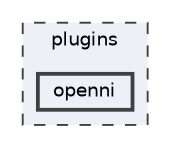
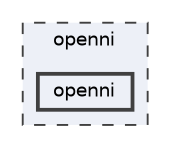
cluster "plugins": label "plugins" -> "openni"
